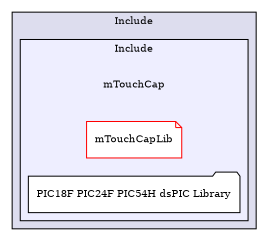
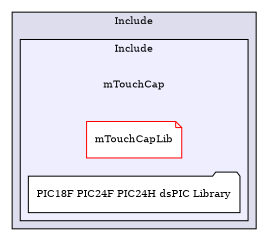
node "PIC18F PIC24F PIC54H dsPIC Library": label "PIC18F PIC24F PIC54H dsPIC Library" -> "PIC18F PIC24F PIC24H dsPIC Library"
